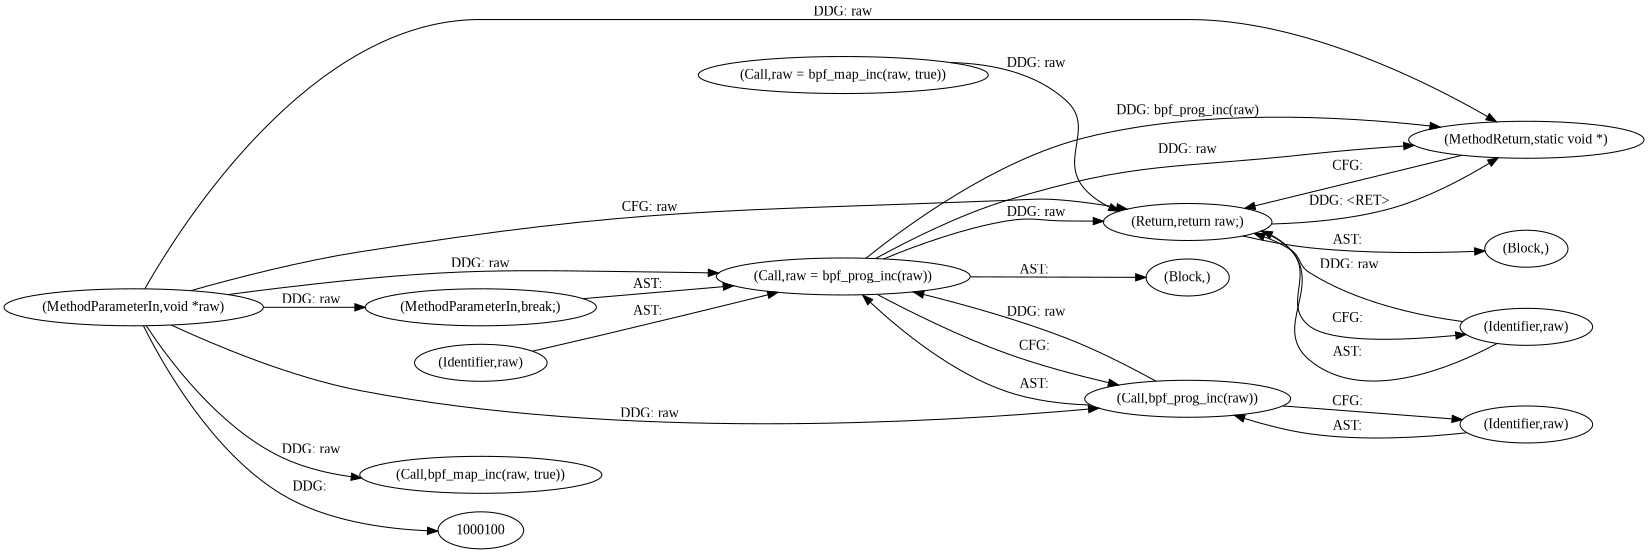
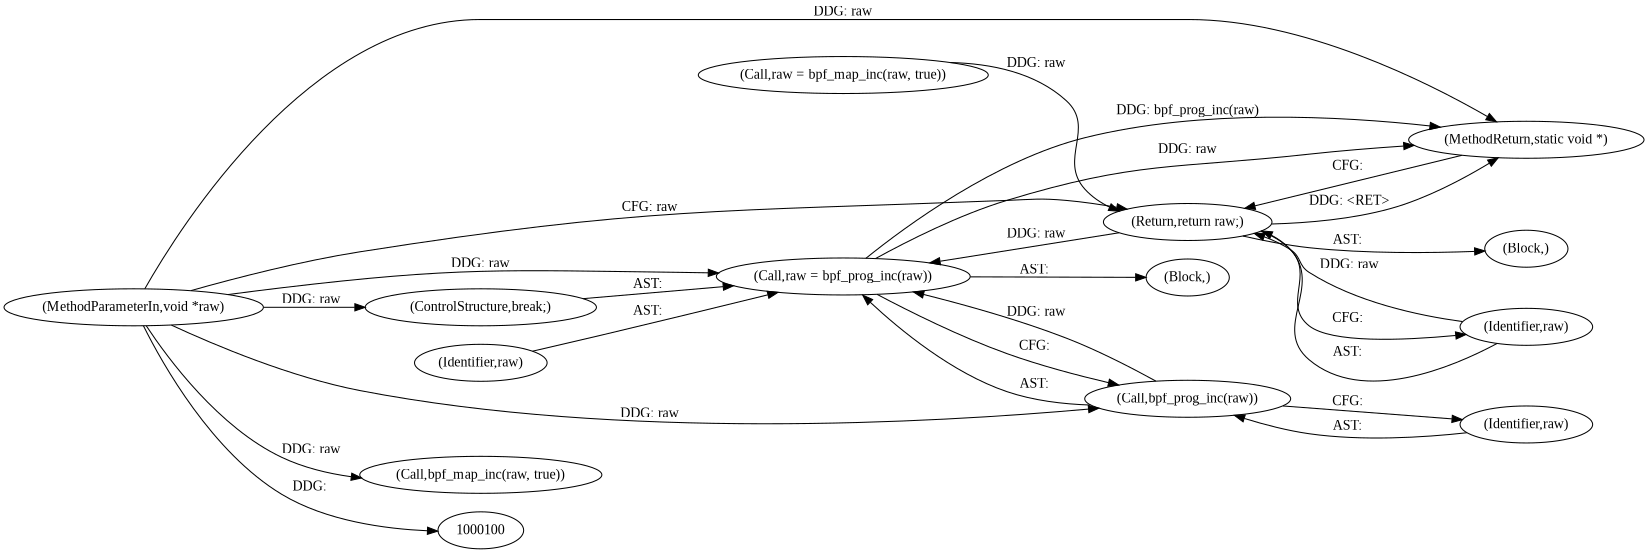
edge "(Call,raw = bpf_prog_inc(raw))" -> "(Return,return raw;)": reversed
node "(MethodParameterIn,break;)": label "(MethodParameterIn,break;)" -> "(ControlStructure,break;)"
